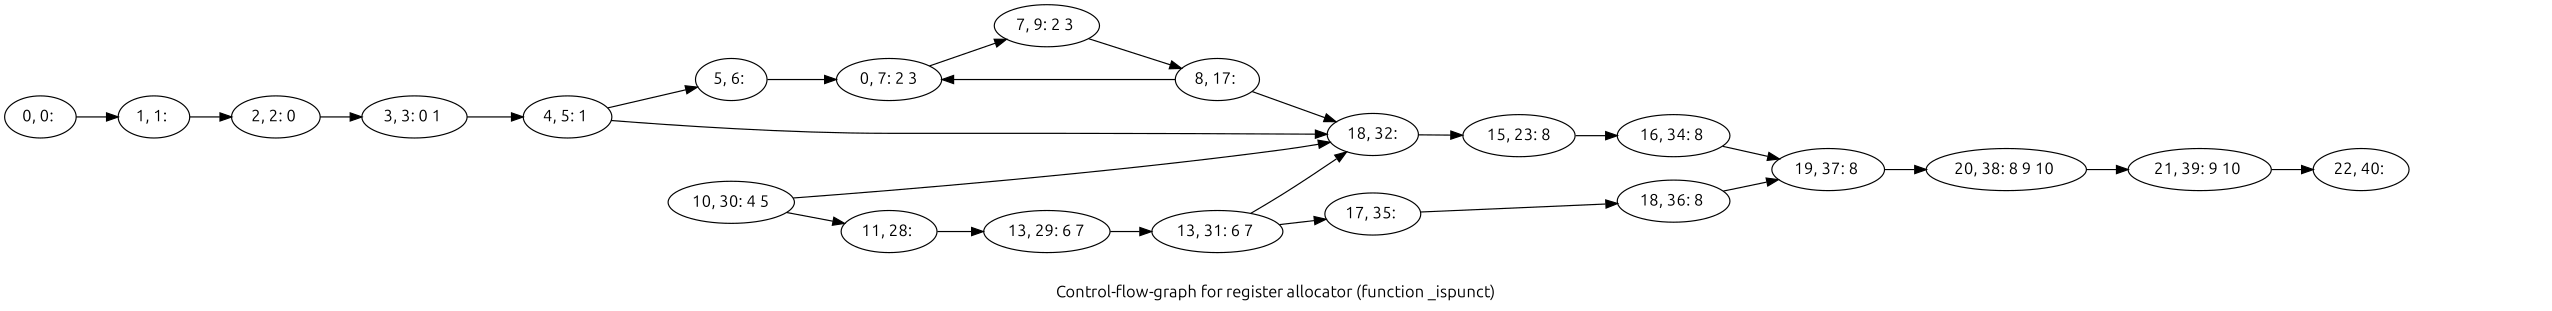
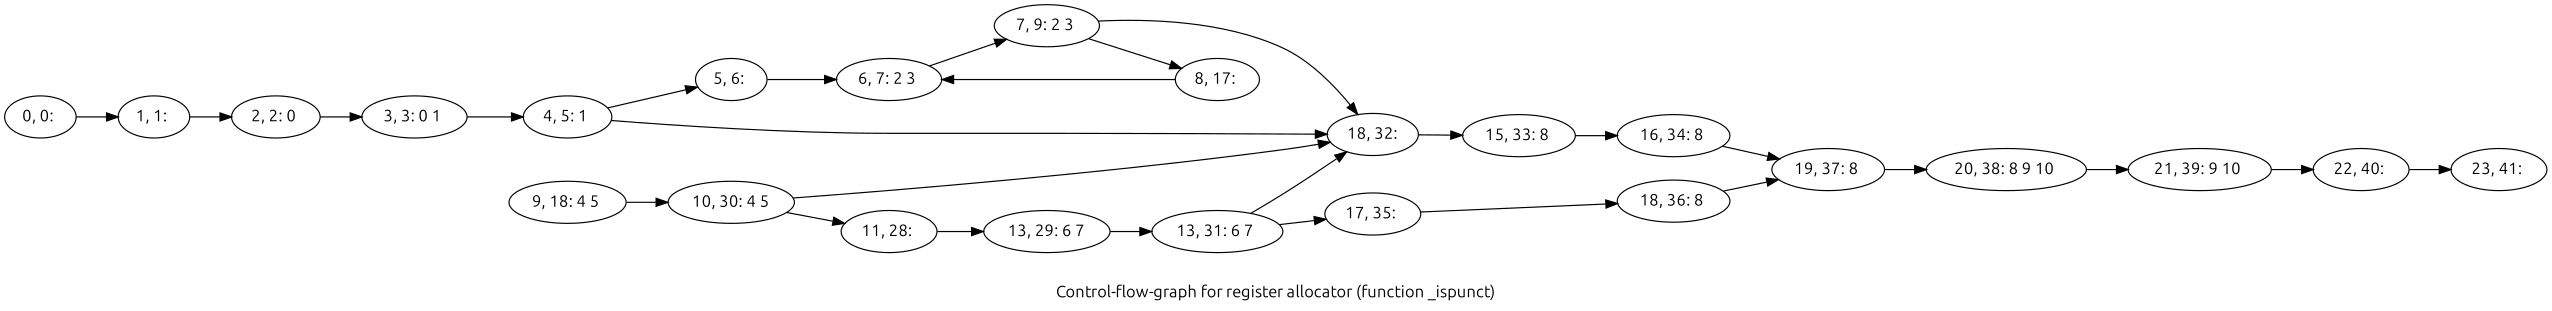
node "0, 7: 2 3": label "0, 7: 2 3" -> "6, 7: 2 3"
edge "8, 17:" -> "18, 32:": now "7, 9: 2 3" -> "18, 32:"
node "15, 23: 8": label "15, 23: 8" -> "15, 33: 8"
node "23, 41:": added
node "9, 18: 4 5": added
